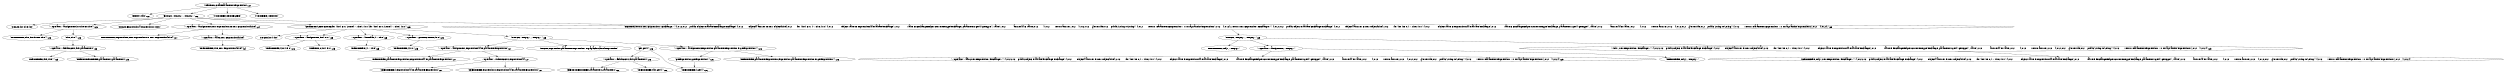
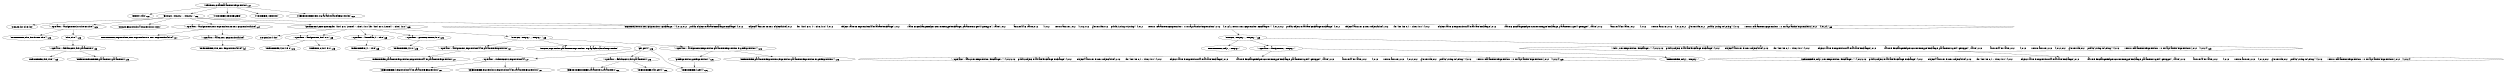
node "(METHOD_RETURN,org.apache.camel.Expression)": added
edge "(<operator>.assignment,expressions[i] = parameterExpression)" -> "(<operator>.indexAccess,expressions[i])": now "(get,get(i))" -> "(<operator>.indexAccess,expressions[i])"
